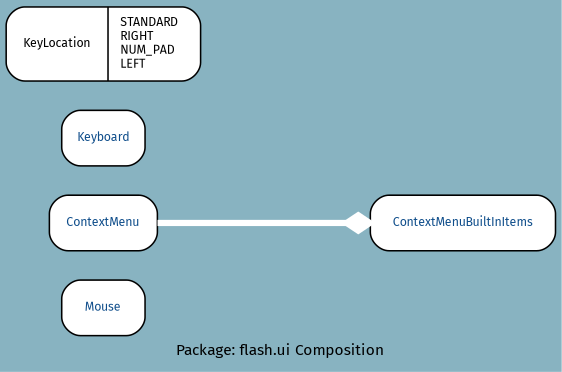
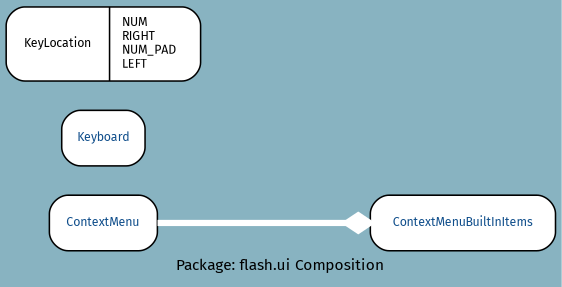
node "KeyLocation": text "STANDARD" -> "NUM"
node "Mouse": removed
